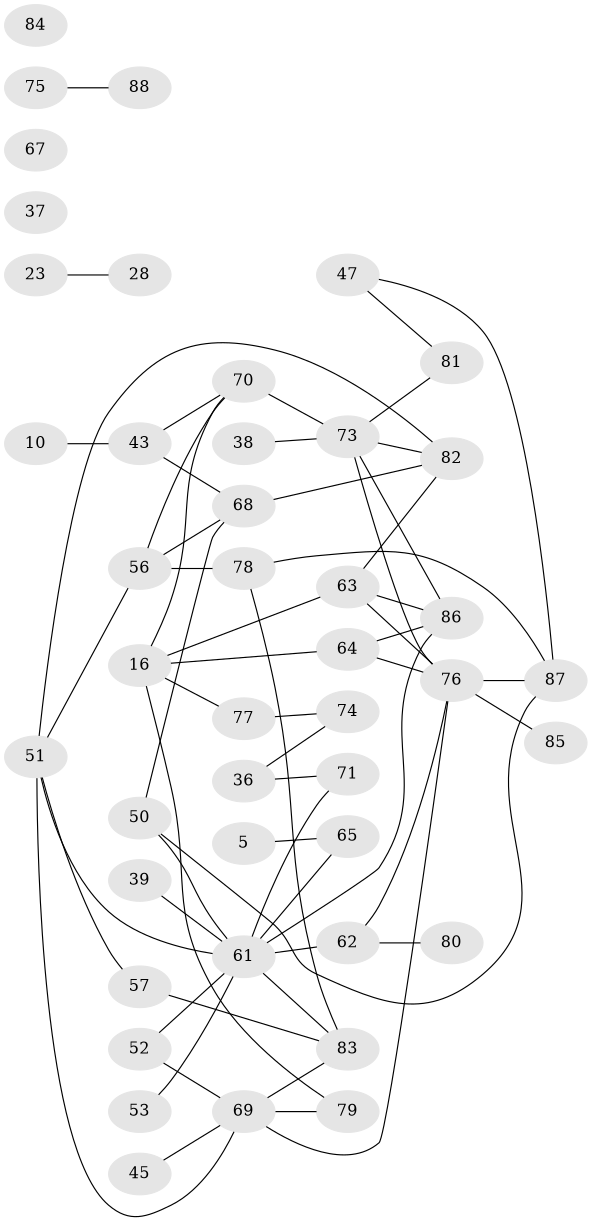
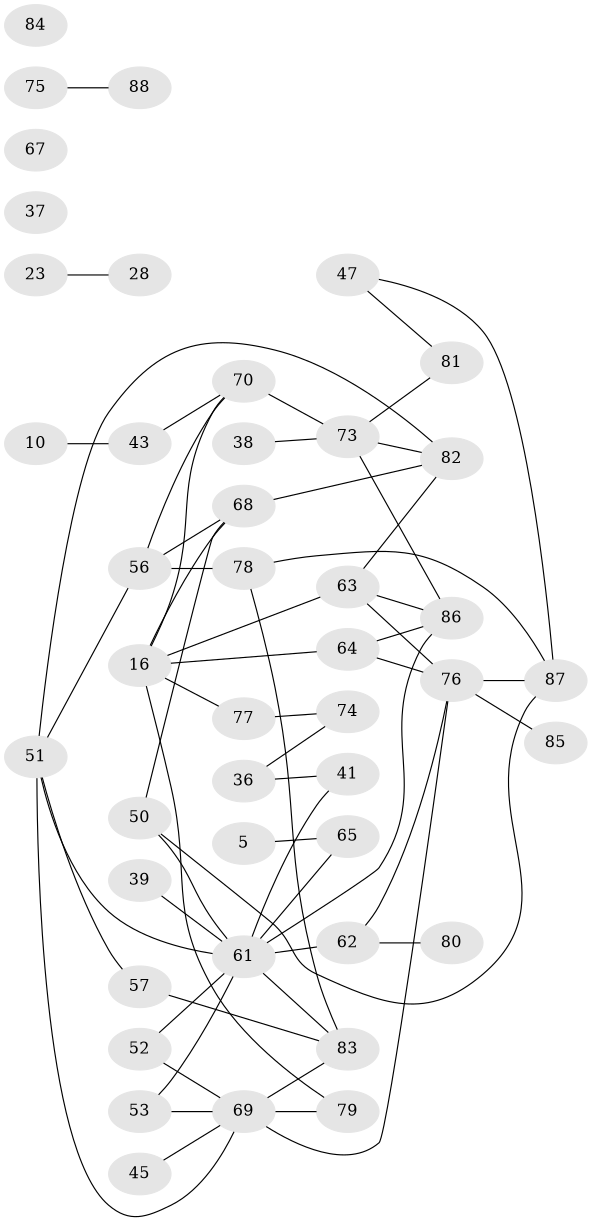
edge "43" -- "68": now "16" -- "68"
edge "73" -- "76": removed
node "71": label "71" -> "41"
edge "53" -- "69": added
